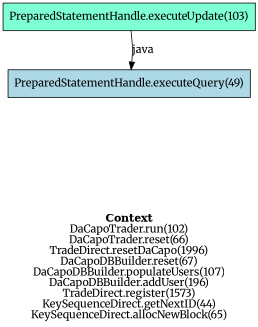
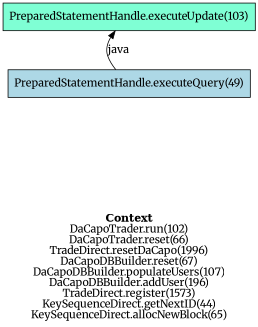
edge "PreparedStatementHandle.executeUpdate(103)" -> "PreparedStatementHandle.executeQuery(49)": reversed
